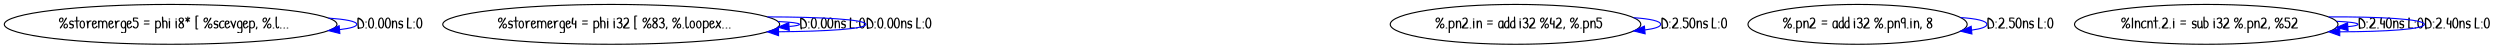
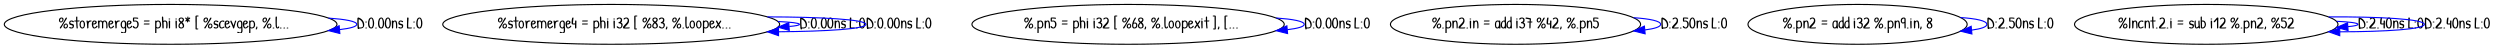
node "%.pn5 = phi i32 [ %68, %.loopexit ], [...": added
node "%.pn2.in = add i32 %42, %.pn5": label "%.pn2.in = add i32 %42, %.pn5" -> "%.pn2.in = add i37 %42, %.pn5"
node "%Incnt.2.i = sub i32 %.pn2, %52": label "%Incnt.2.i = sub i32 %.pn2, %52" -> "%Incnt.2.i = sub i12 %.pn2, %52"
